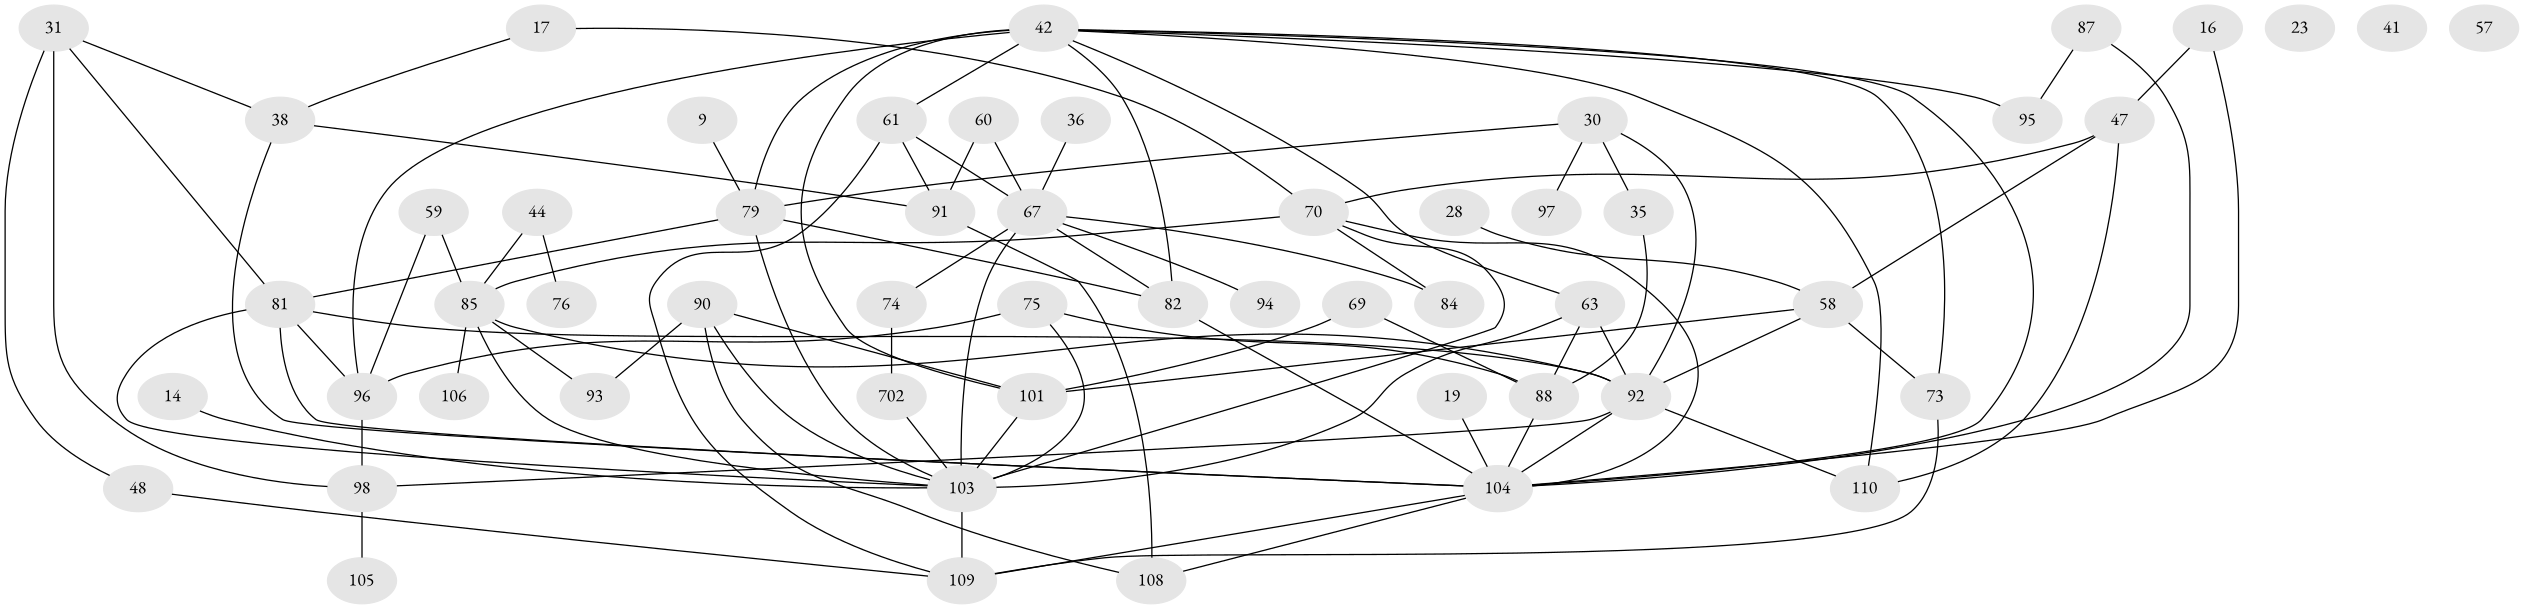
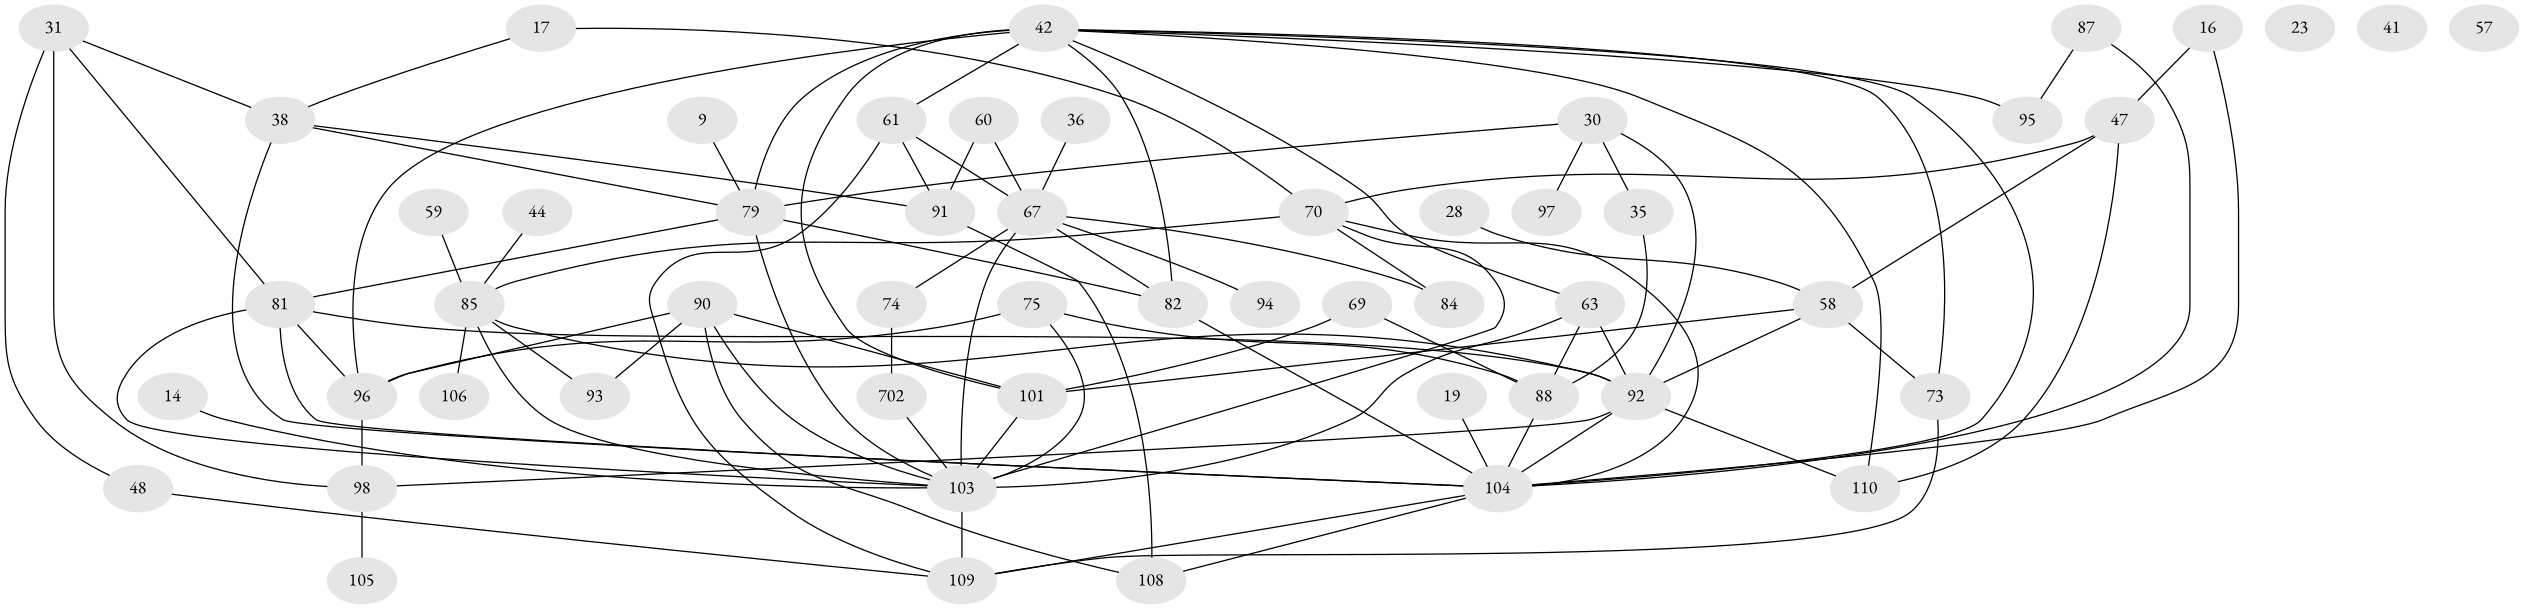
edge "38" -- "79": added
edge "59" -- "96": now "90" -- "96"
node "76": removed
